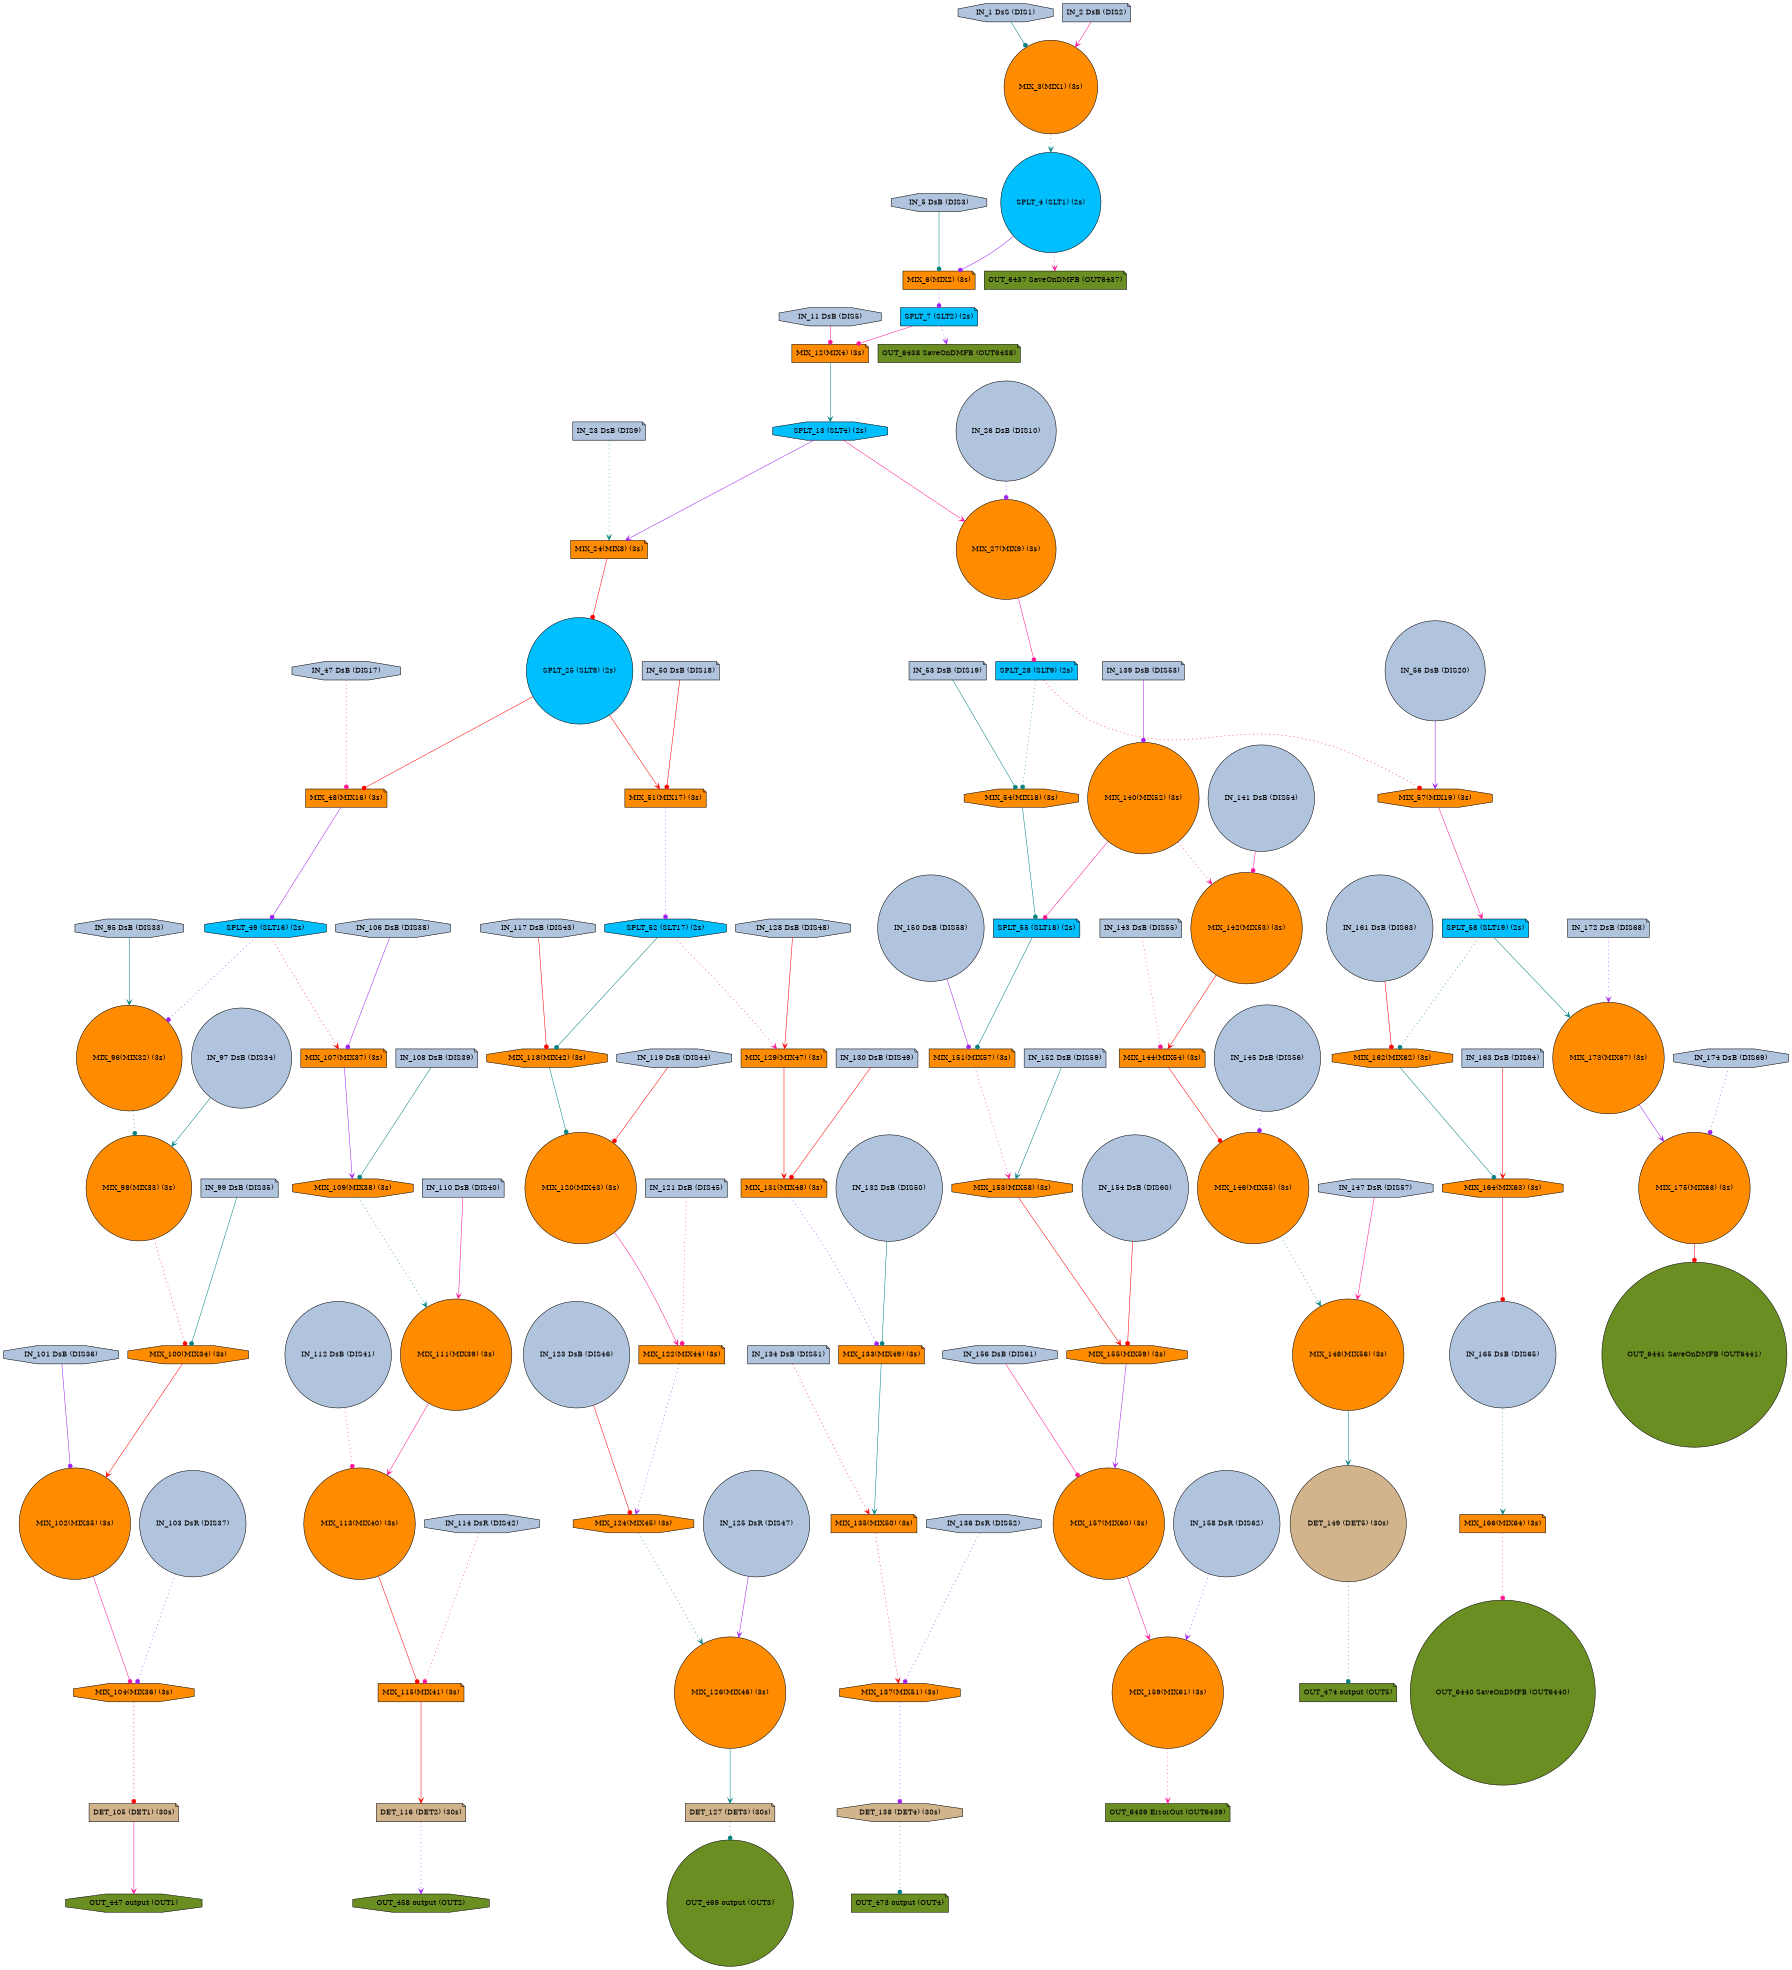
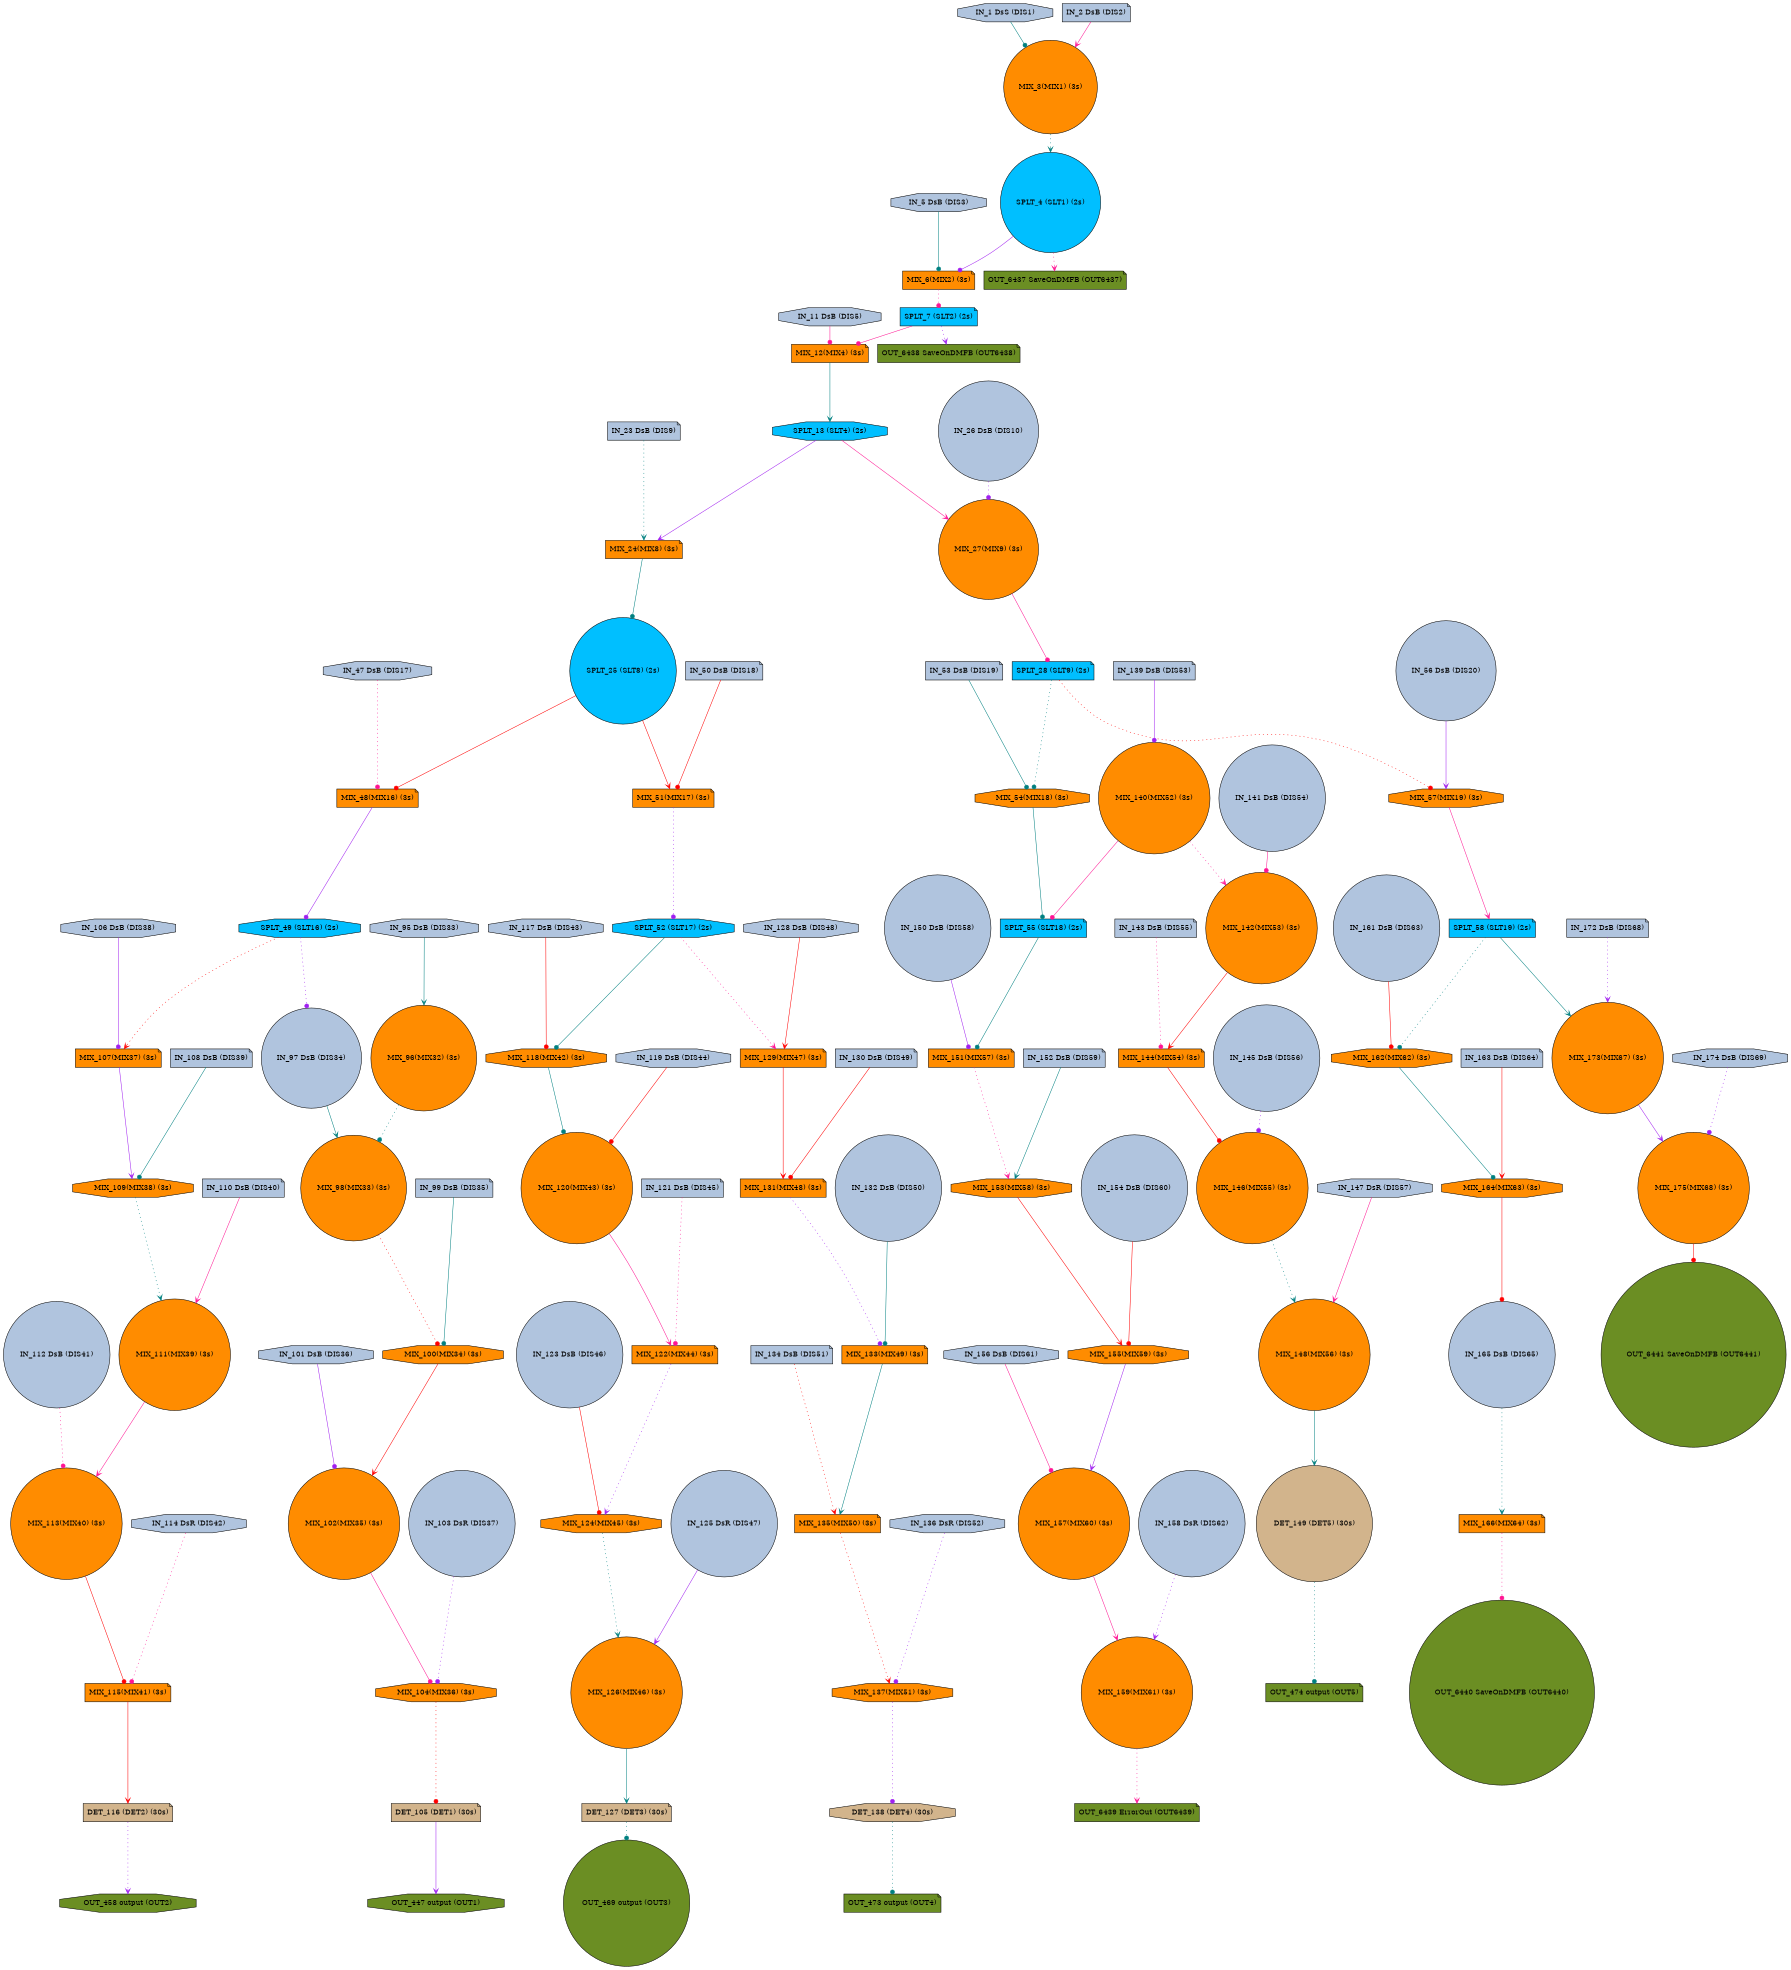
edge "MIX_6(MIX2) (3s)" -> "SPLT_7 (SLT2) (2s)": color purple -> deeppink
edge "MIX_24(MIX8) (3s)" -> "SPLT_25 (SLT8) (2s)": color red -> teal
edge "SPLT_49 (SLT16) (2s)" -> "MIX_96(MIX32) (3s)": now "SPLT_49 (SLT16) (2s)" -> "IN_97 DsB (DIS34)"
edge "DET_105 (DET1) (30s)" -> "OUT_447 output (OUT1)": color deeppink -> purple
